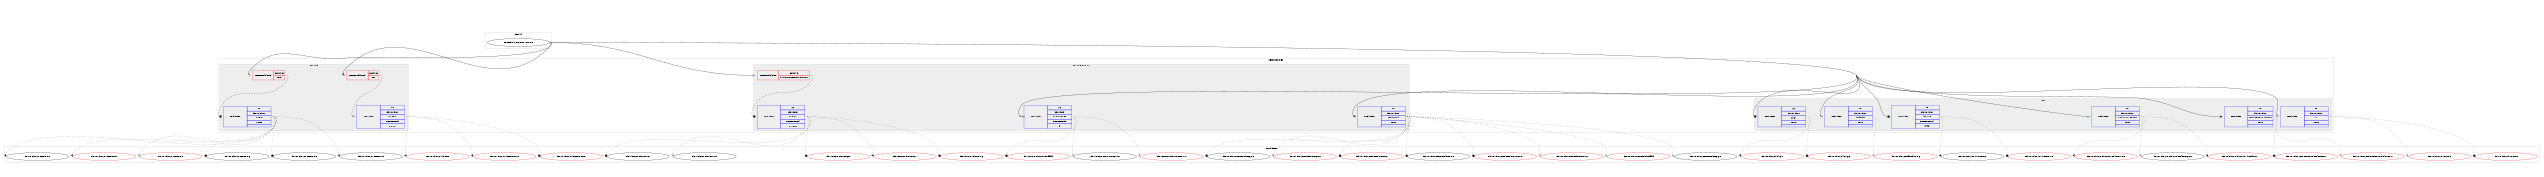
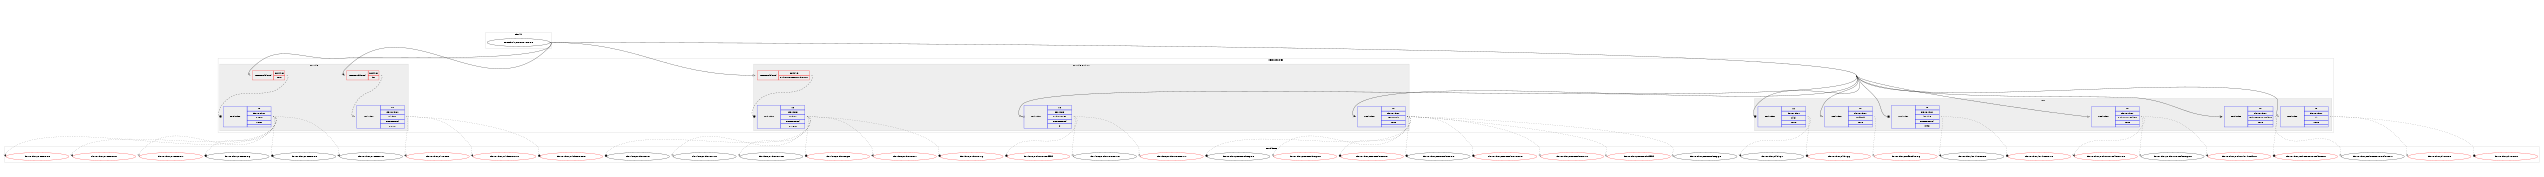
node "dev-python/pytest-3.2.2": color black -> red
node "dev-lang/python-2.7.12": added
node "dev-python/click-6.7": color red -> black
node "dev-python/rackspace-novaclient-1.4": color red -> black
